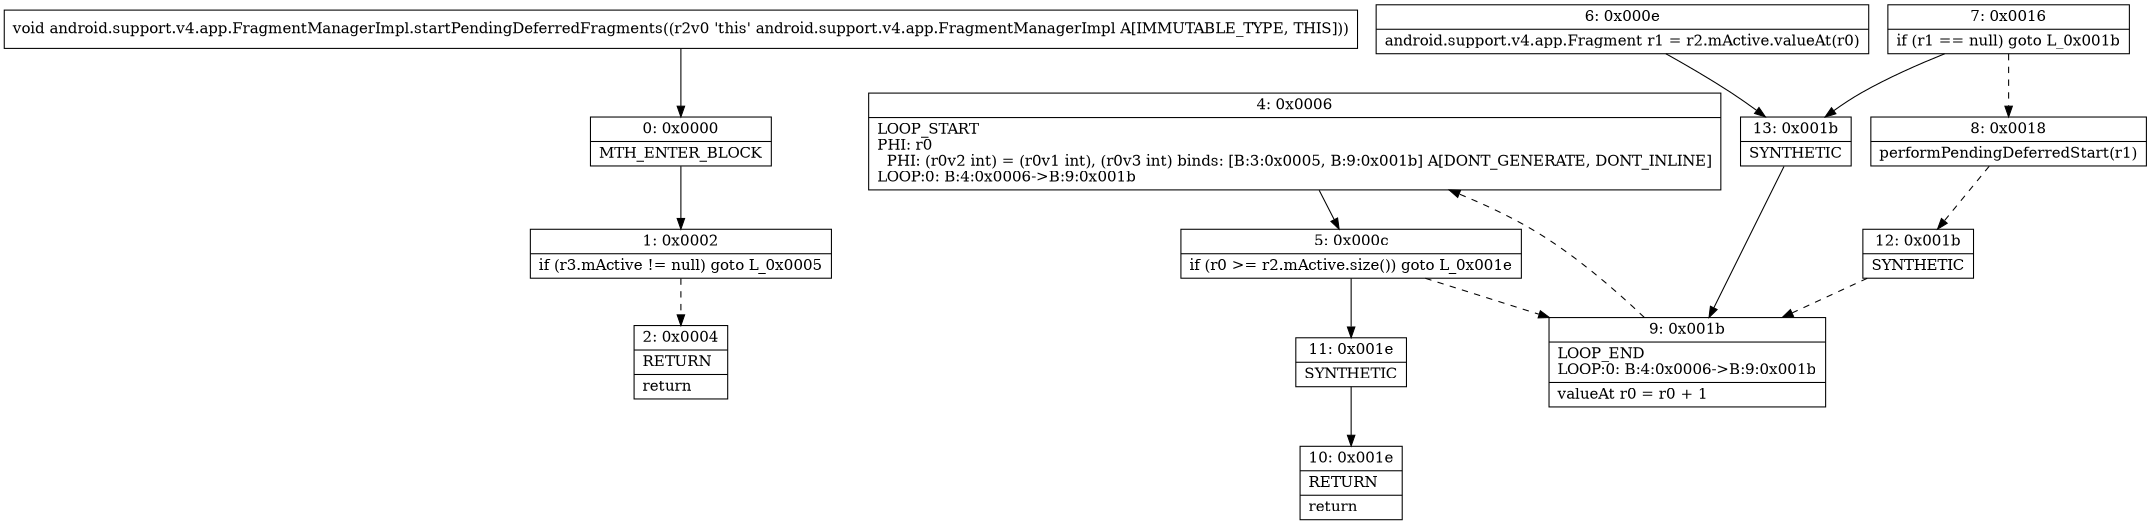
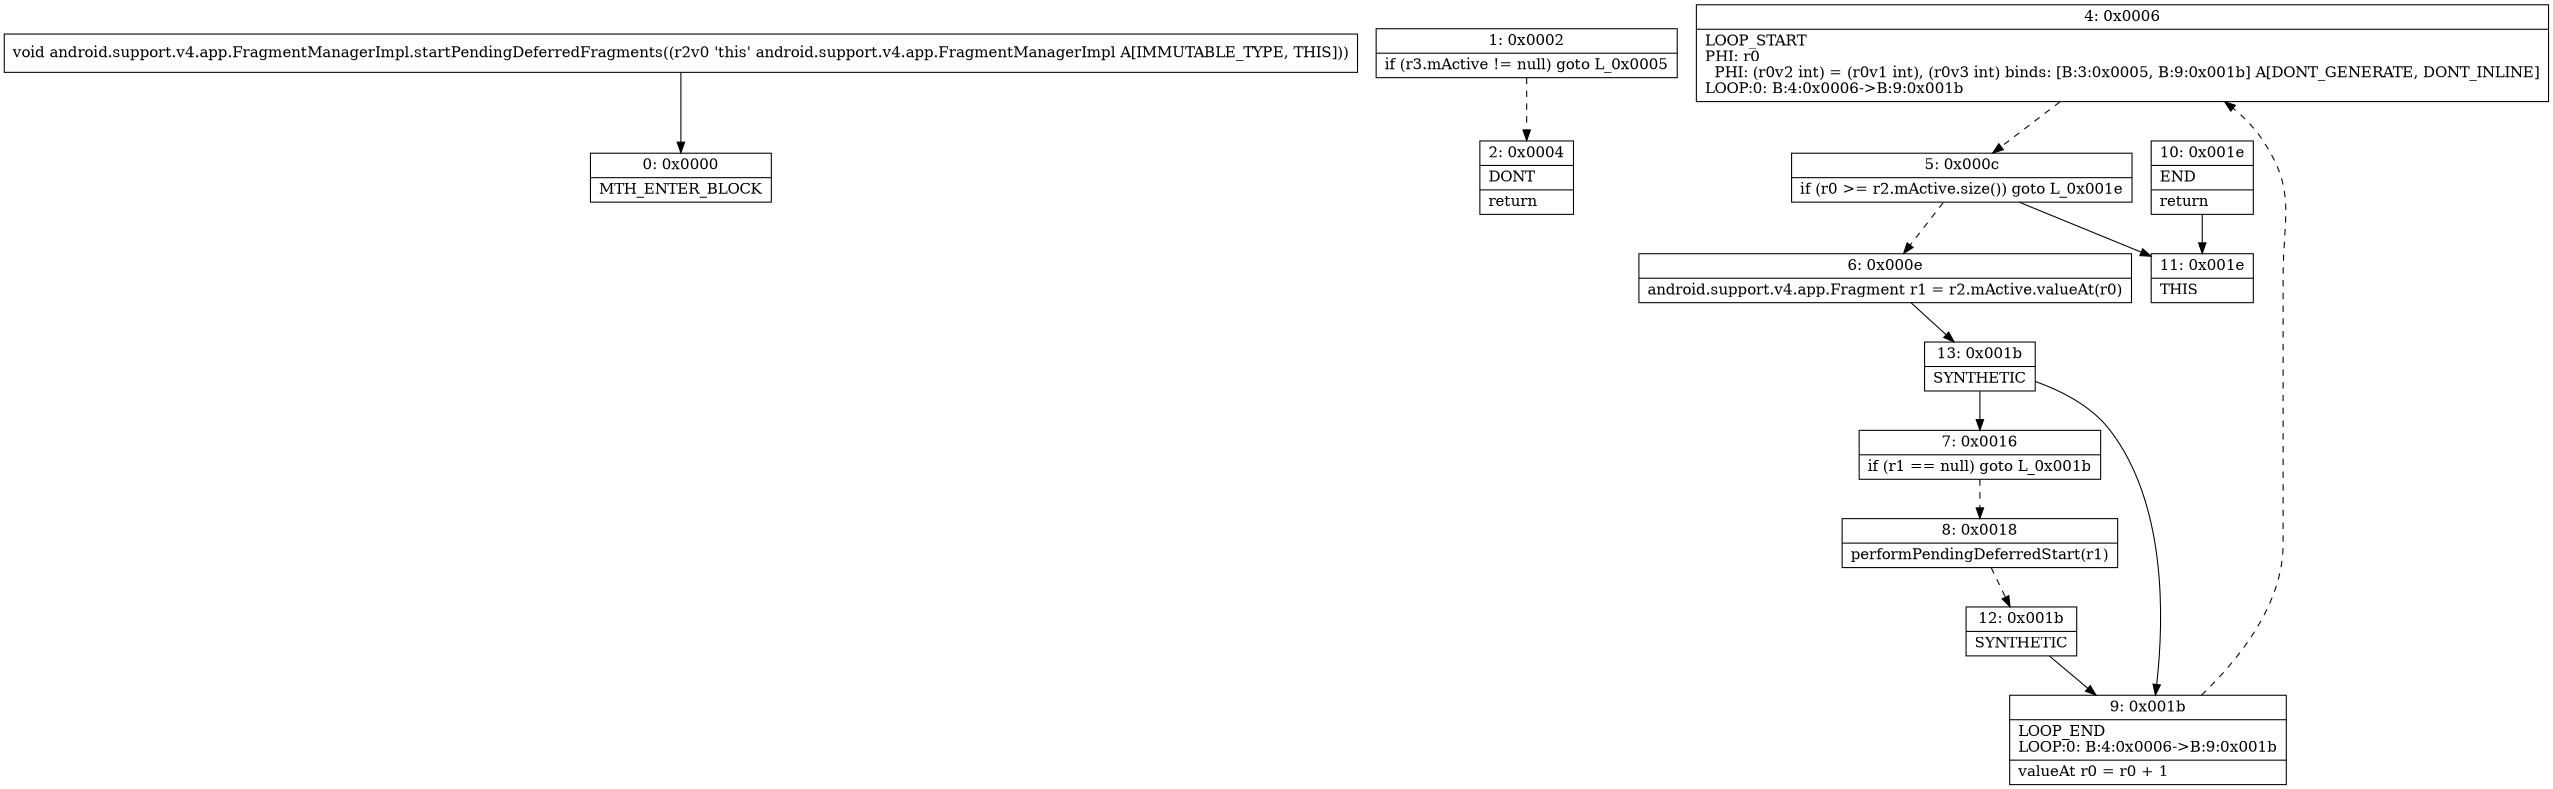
edge "7: 0x0016" -> "13: 0x001b": reversed
edge "0: 0x0000" -> "1: 0x0002": removed
edge "4: 0x0006" -> "5: 0x000c": style solid -> dashed
edge "5: 0x000c" -> "9: 0x001b": now "5: 0x000c" -> "6: 0x000e"
edge "12: 0x001b" -> "9: 0x001b": style dashed -> solid
node "2: 0x0004": text "RETURN" -> "DONT"
node "11: 0x001e": text "SYNTHETIC" -> "THIS"
edge "11: 0x001e" -> "10: 0x001e": reversed
node "10: 0x001e": text "RETURN" -> "END"
